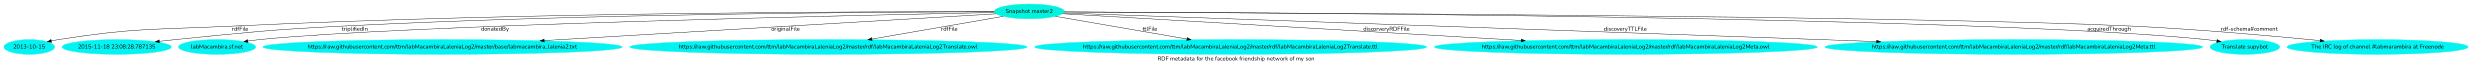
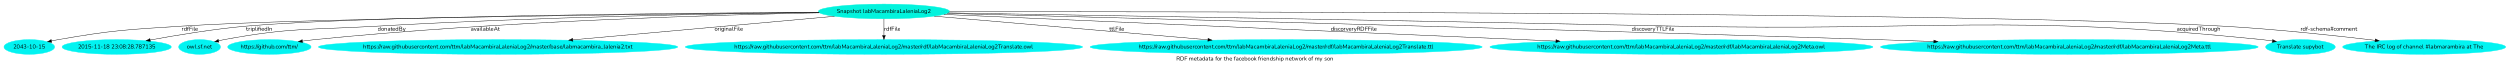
node "Snapshot master2": label "Snapshot master2" -> "Snapshot labMacambiraLaleniaLog2"
node "2013-10-15": label "2013-10-15" -> "2043-10-15"
node "labMacambira.sf.net": label "labMacambira.sf.net" -> "owl.sf.net"
node "https://github.com/ttm/": added
node "The IRC log of channel #labmarambira at Freenode": label "The IRC log of channel #labmarambira at Freenode" -> "The IRC log of channel #labmarambira at The"
